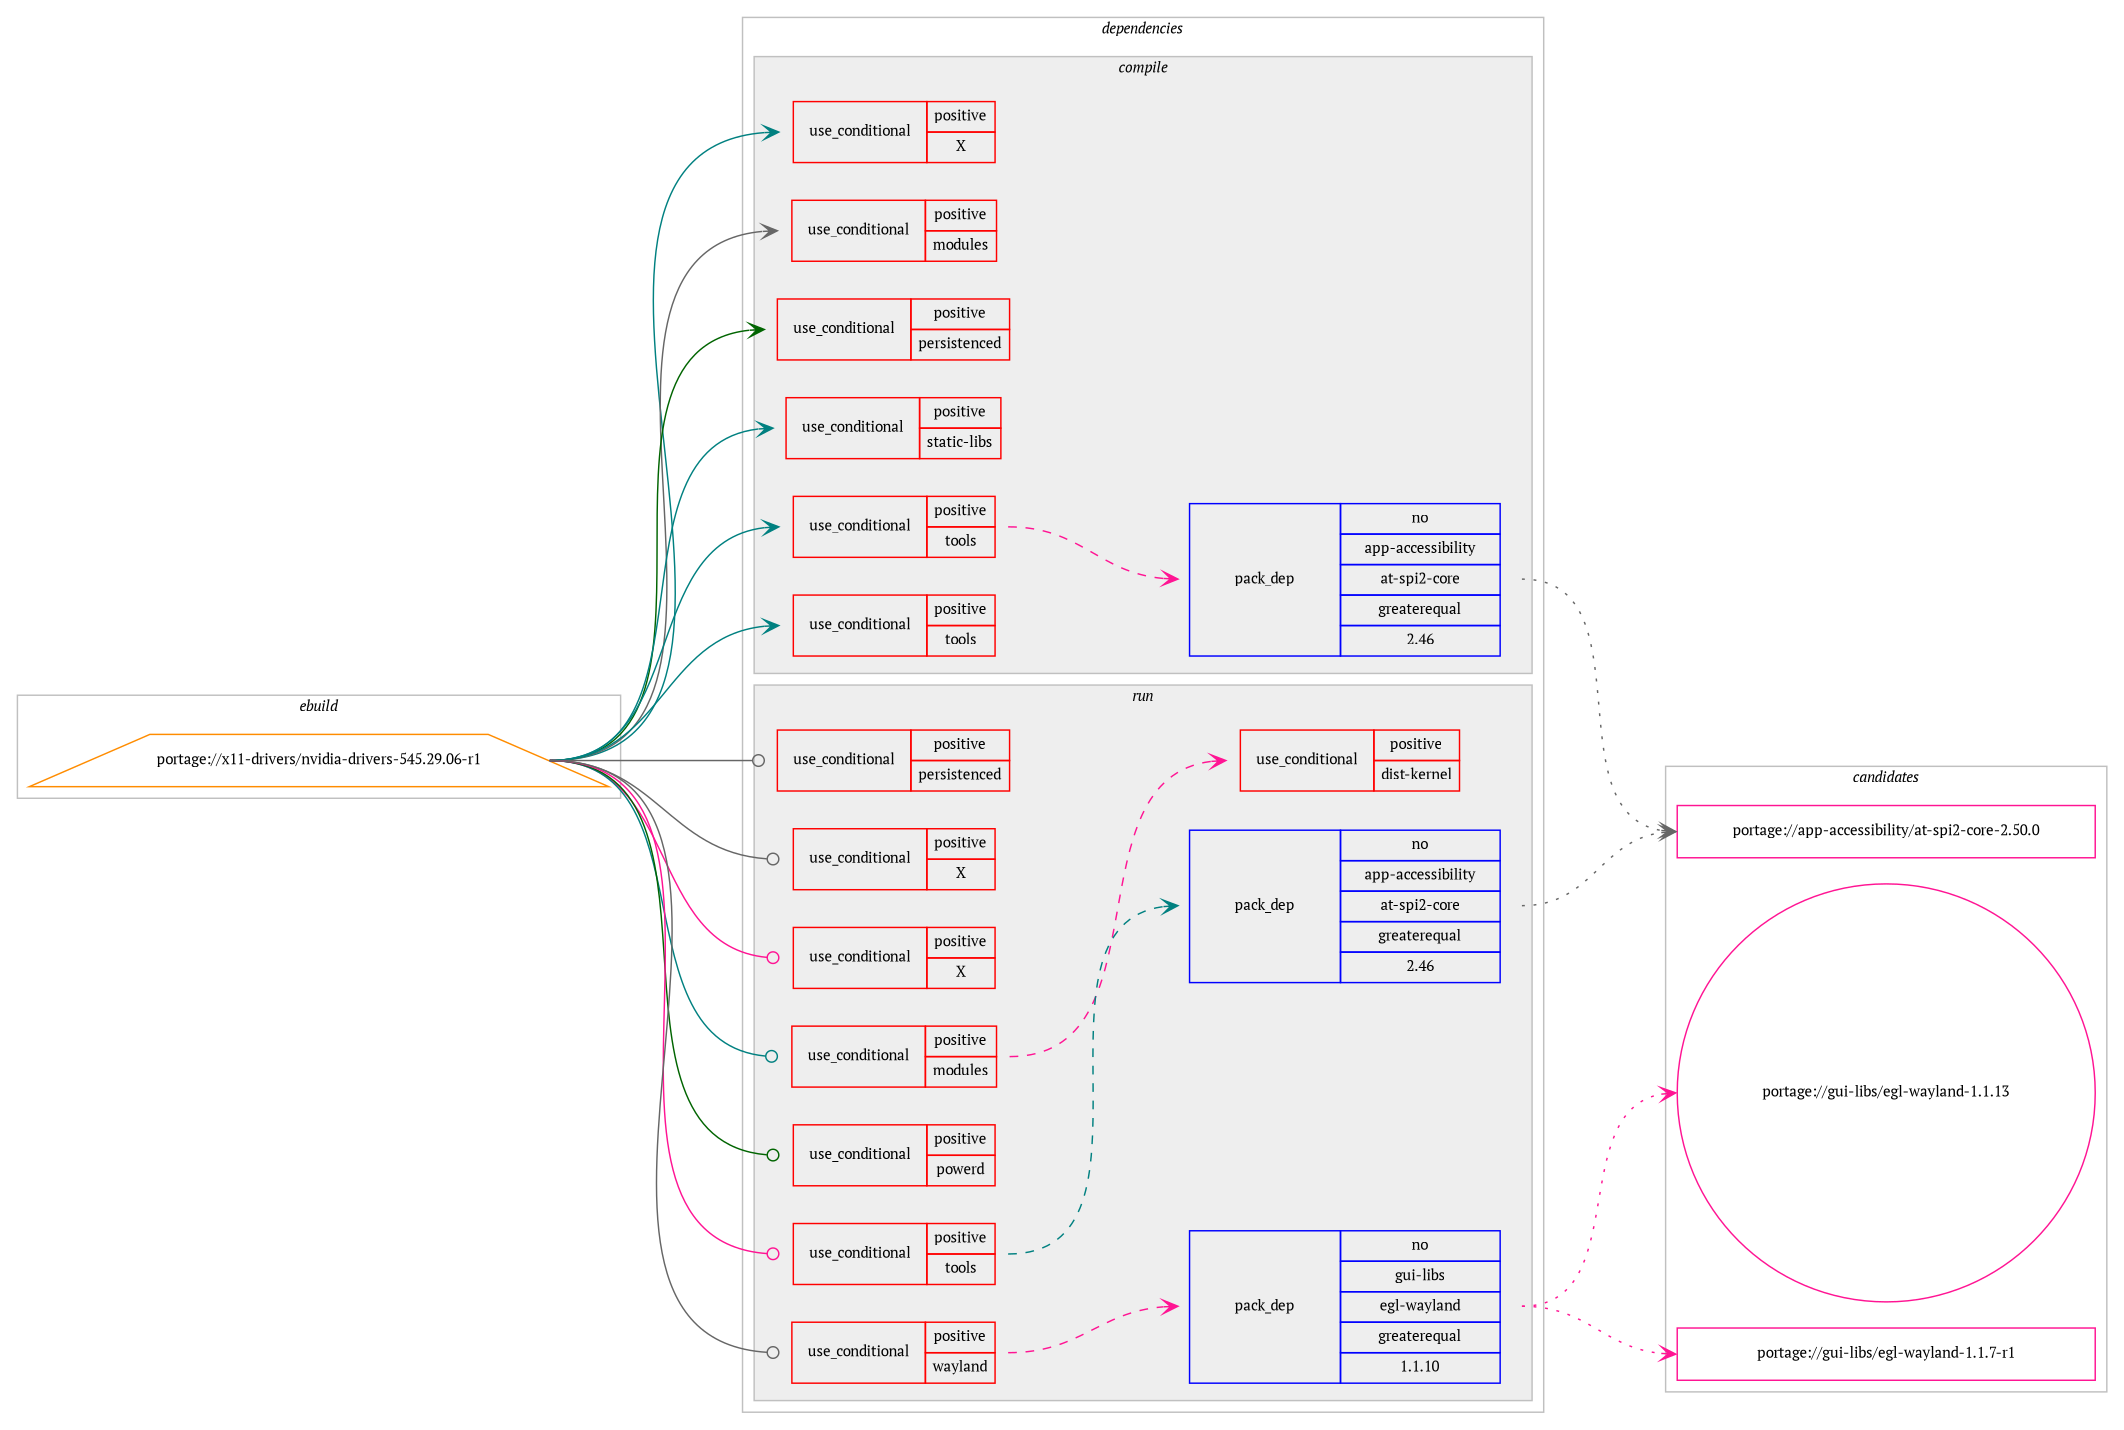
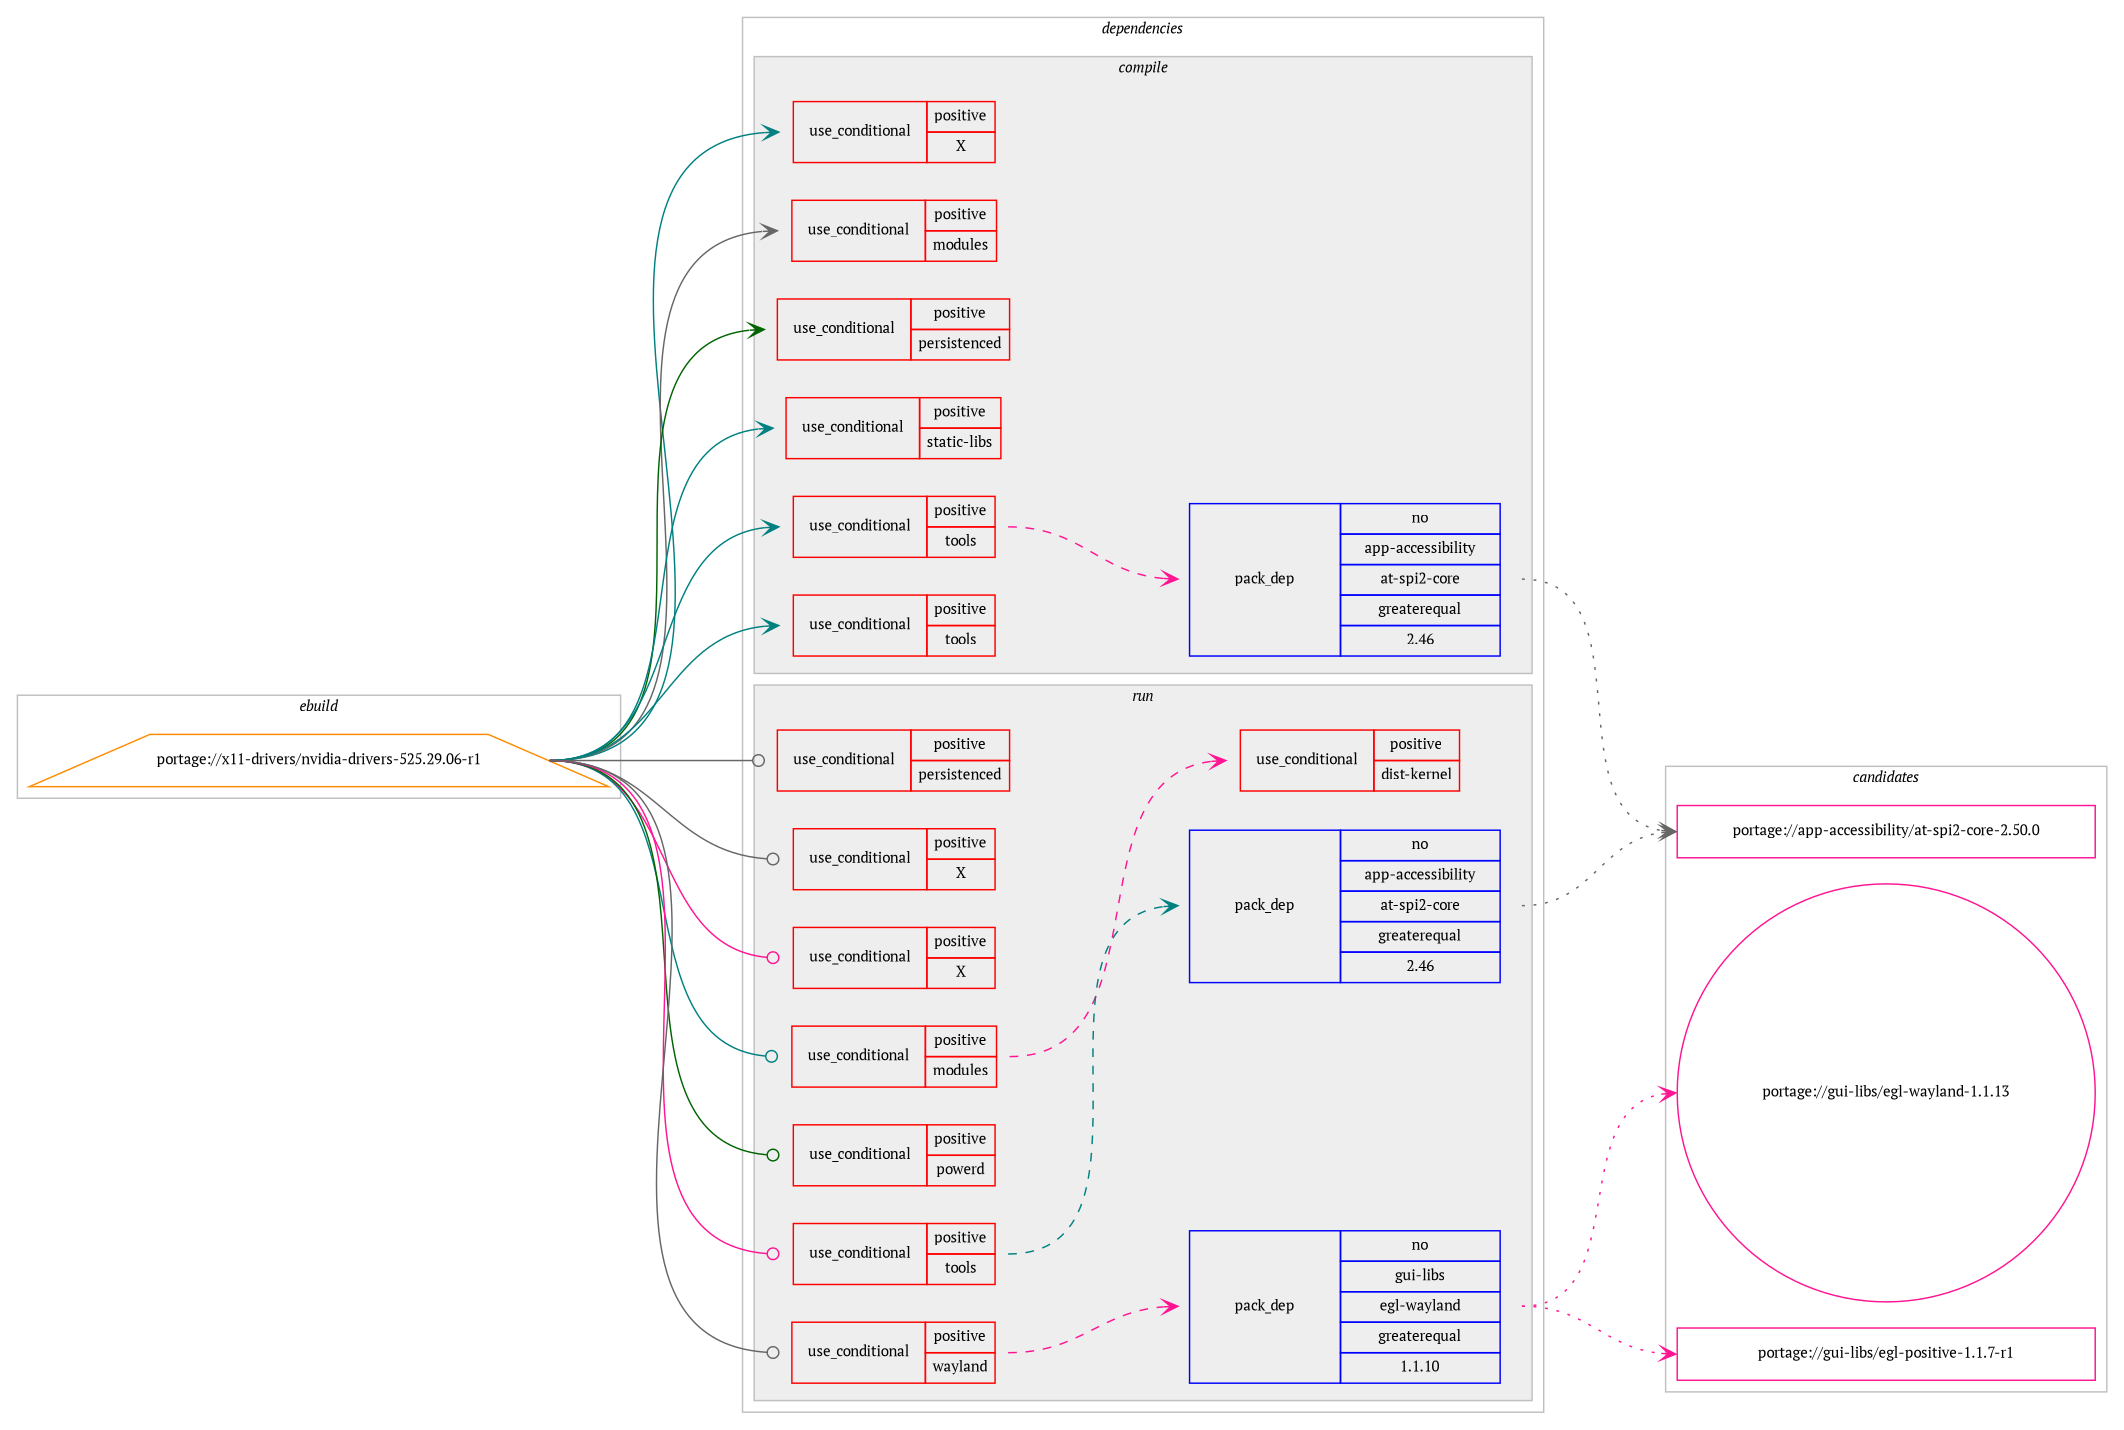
node "portage://x11-drivers/nvidia-drivers-545.29.06-r1": label "portage://x11-drivers/nvidia-drivers-545.29.06-r1" -> "portage://x11-drivers/nvidia-drivers-525.29.06-r1"
node "portage://gui-libs/egl-wayland-1.1.7-r1": label "portage://gui-libs/egl-wayland-1.1.7-r1" -> "portage://gui-libs/egl-positive-1.1.7-r1"
